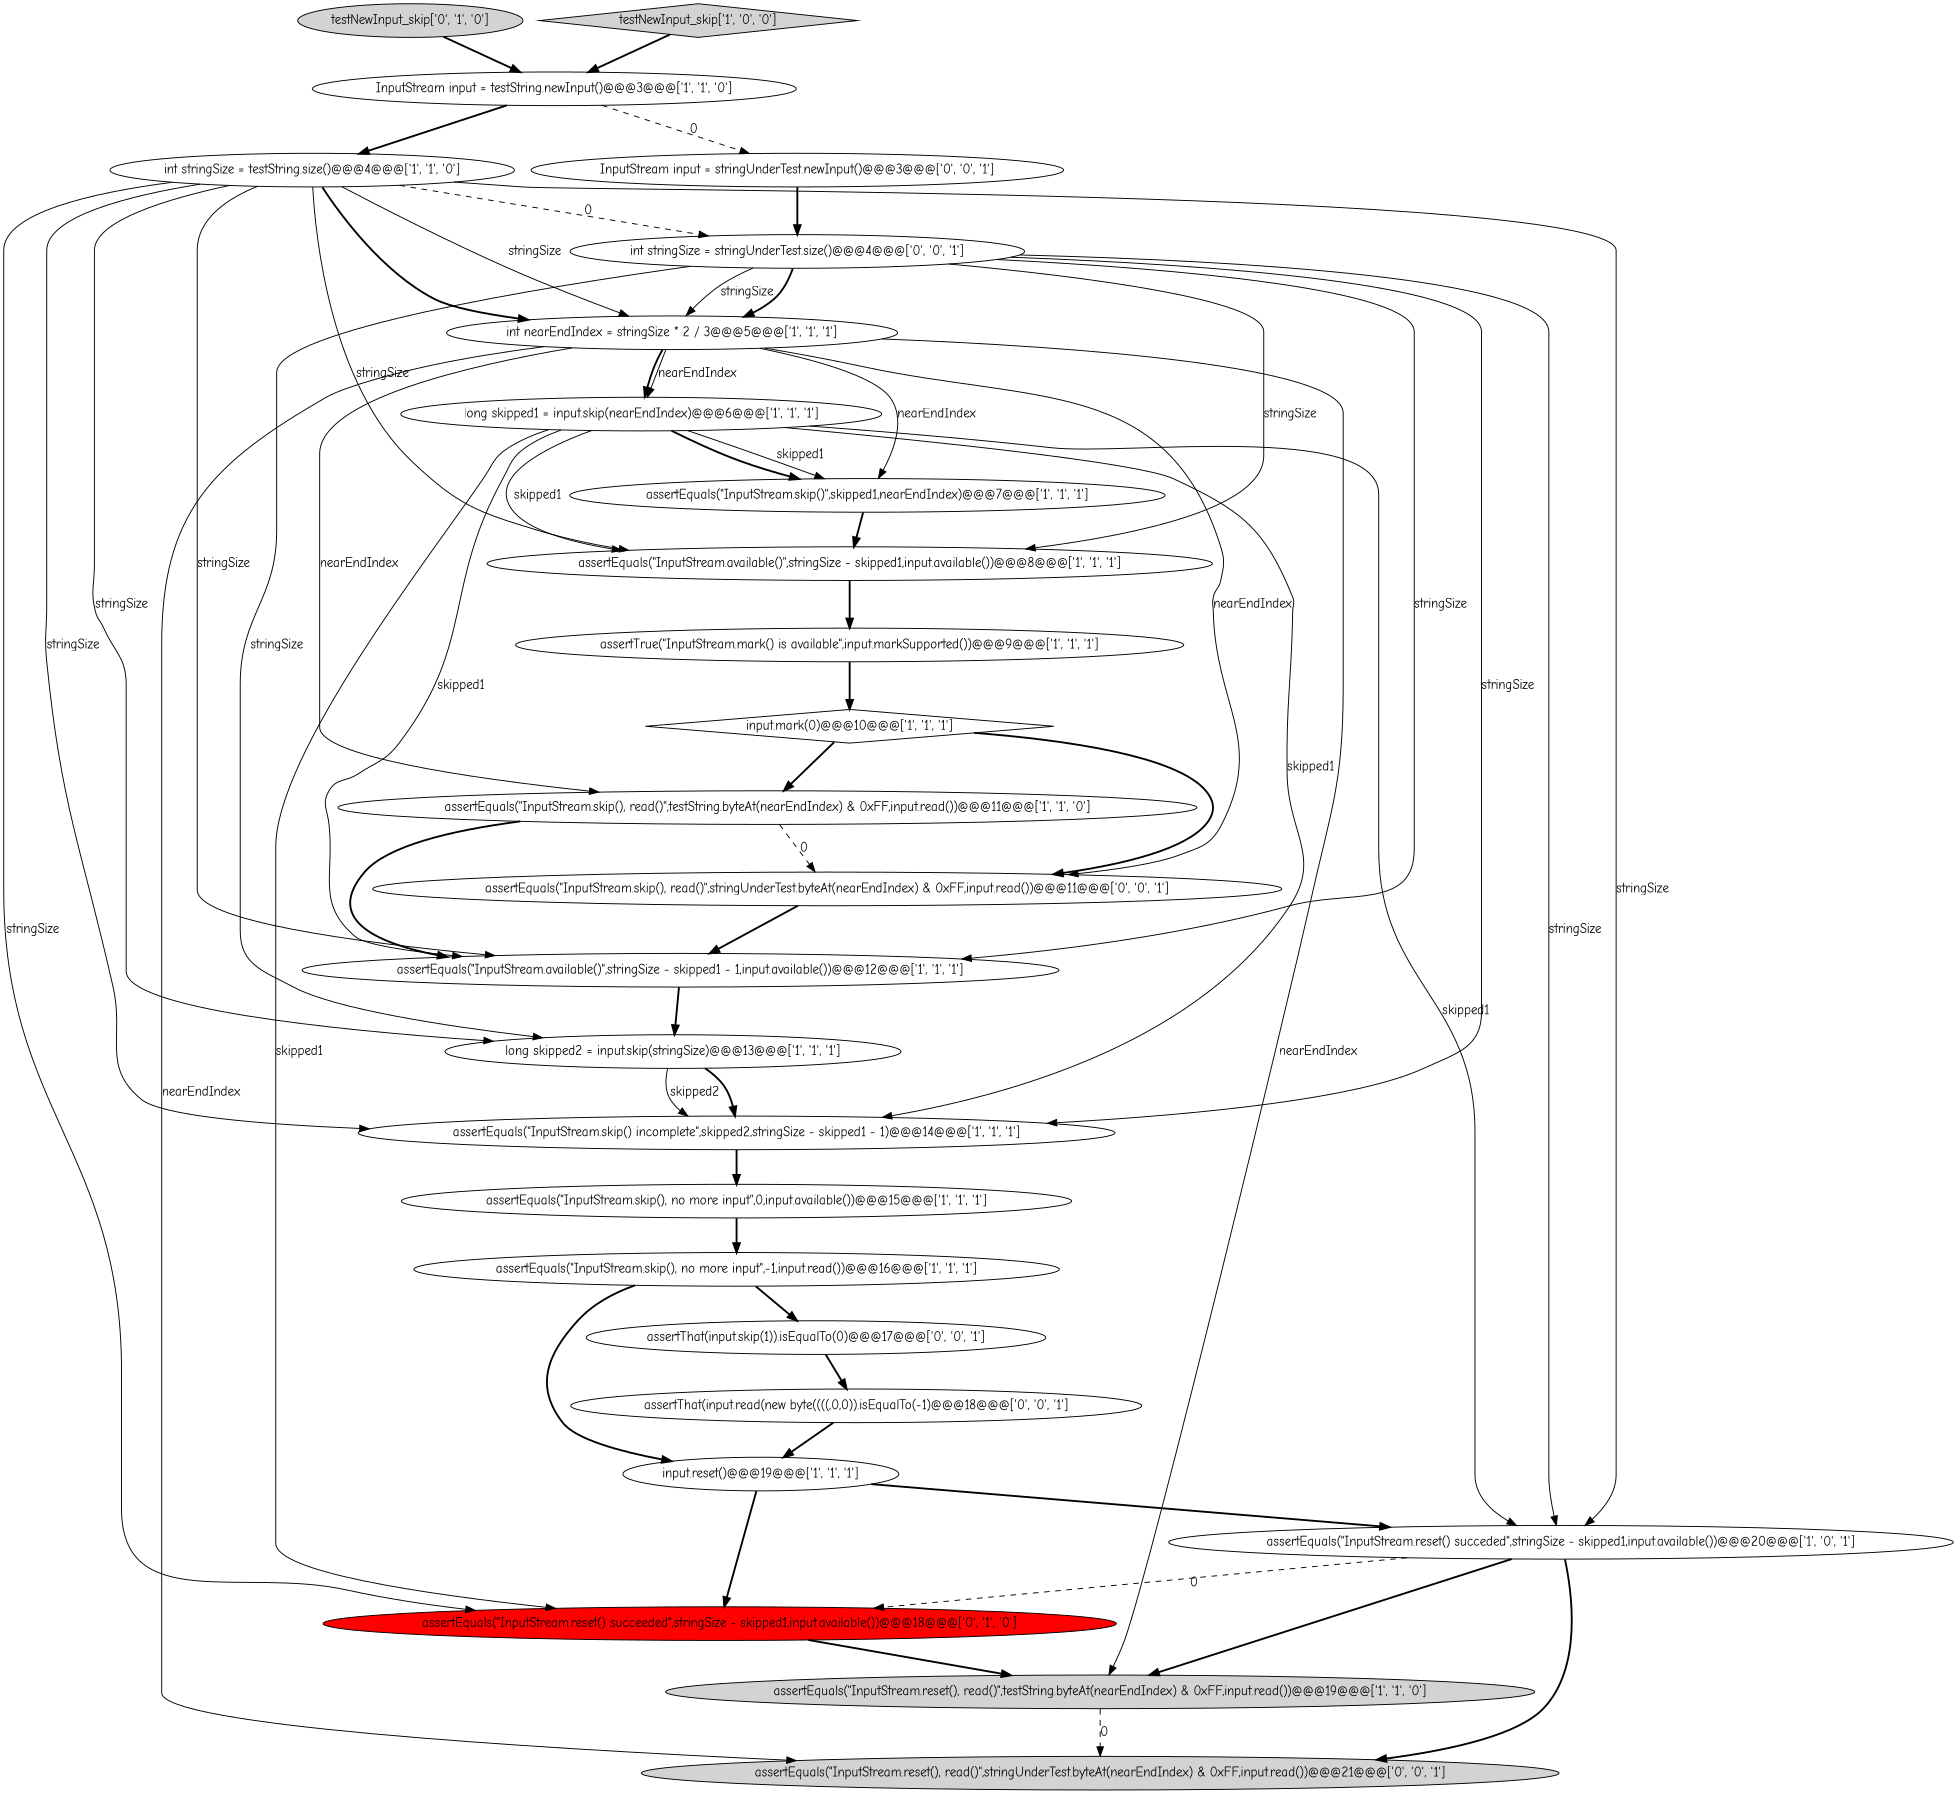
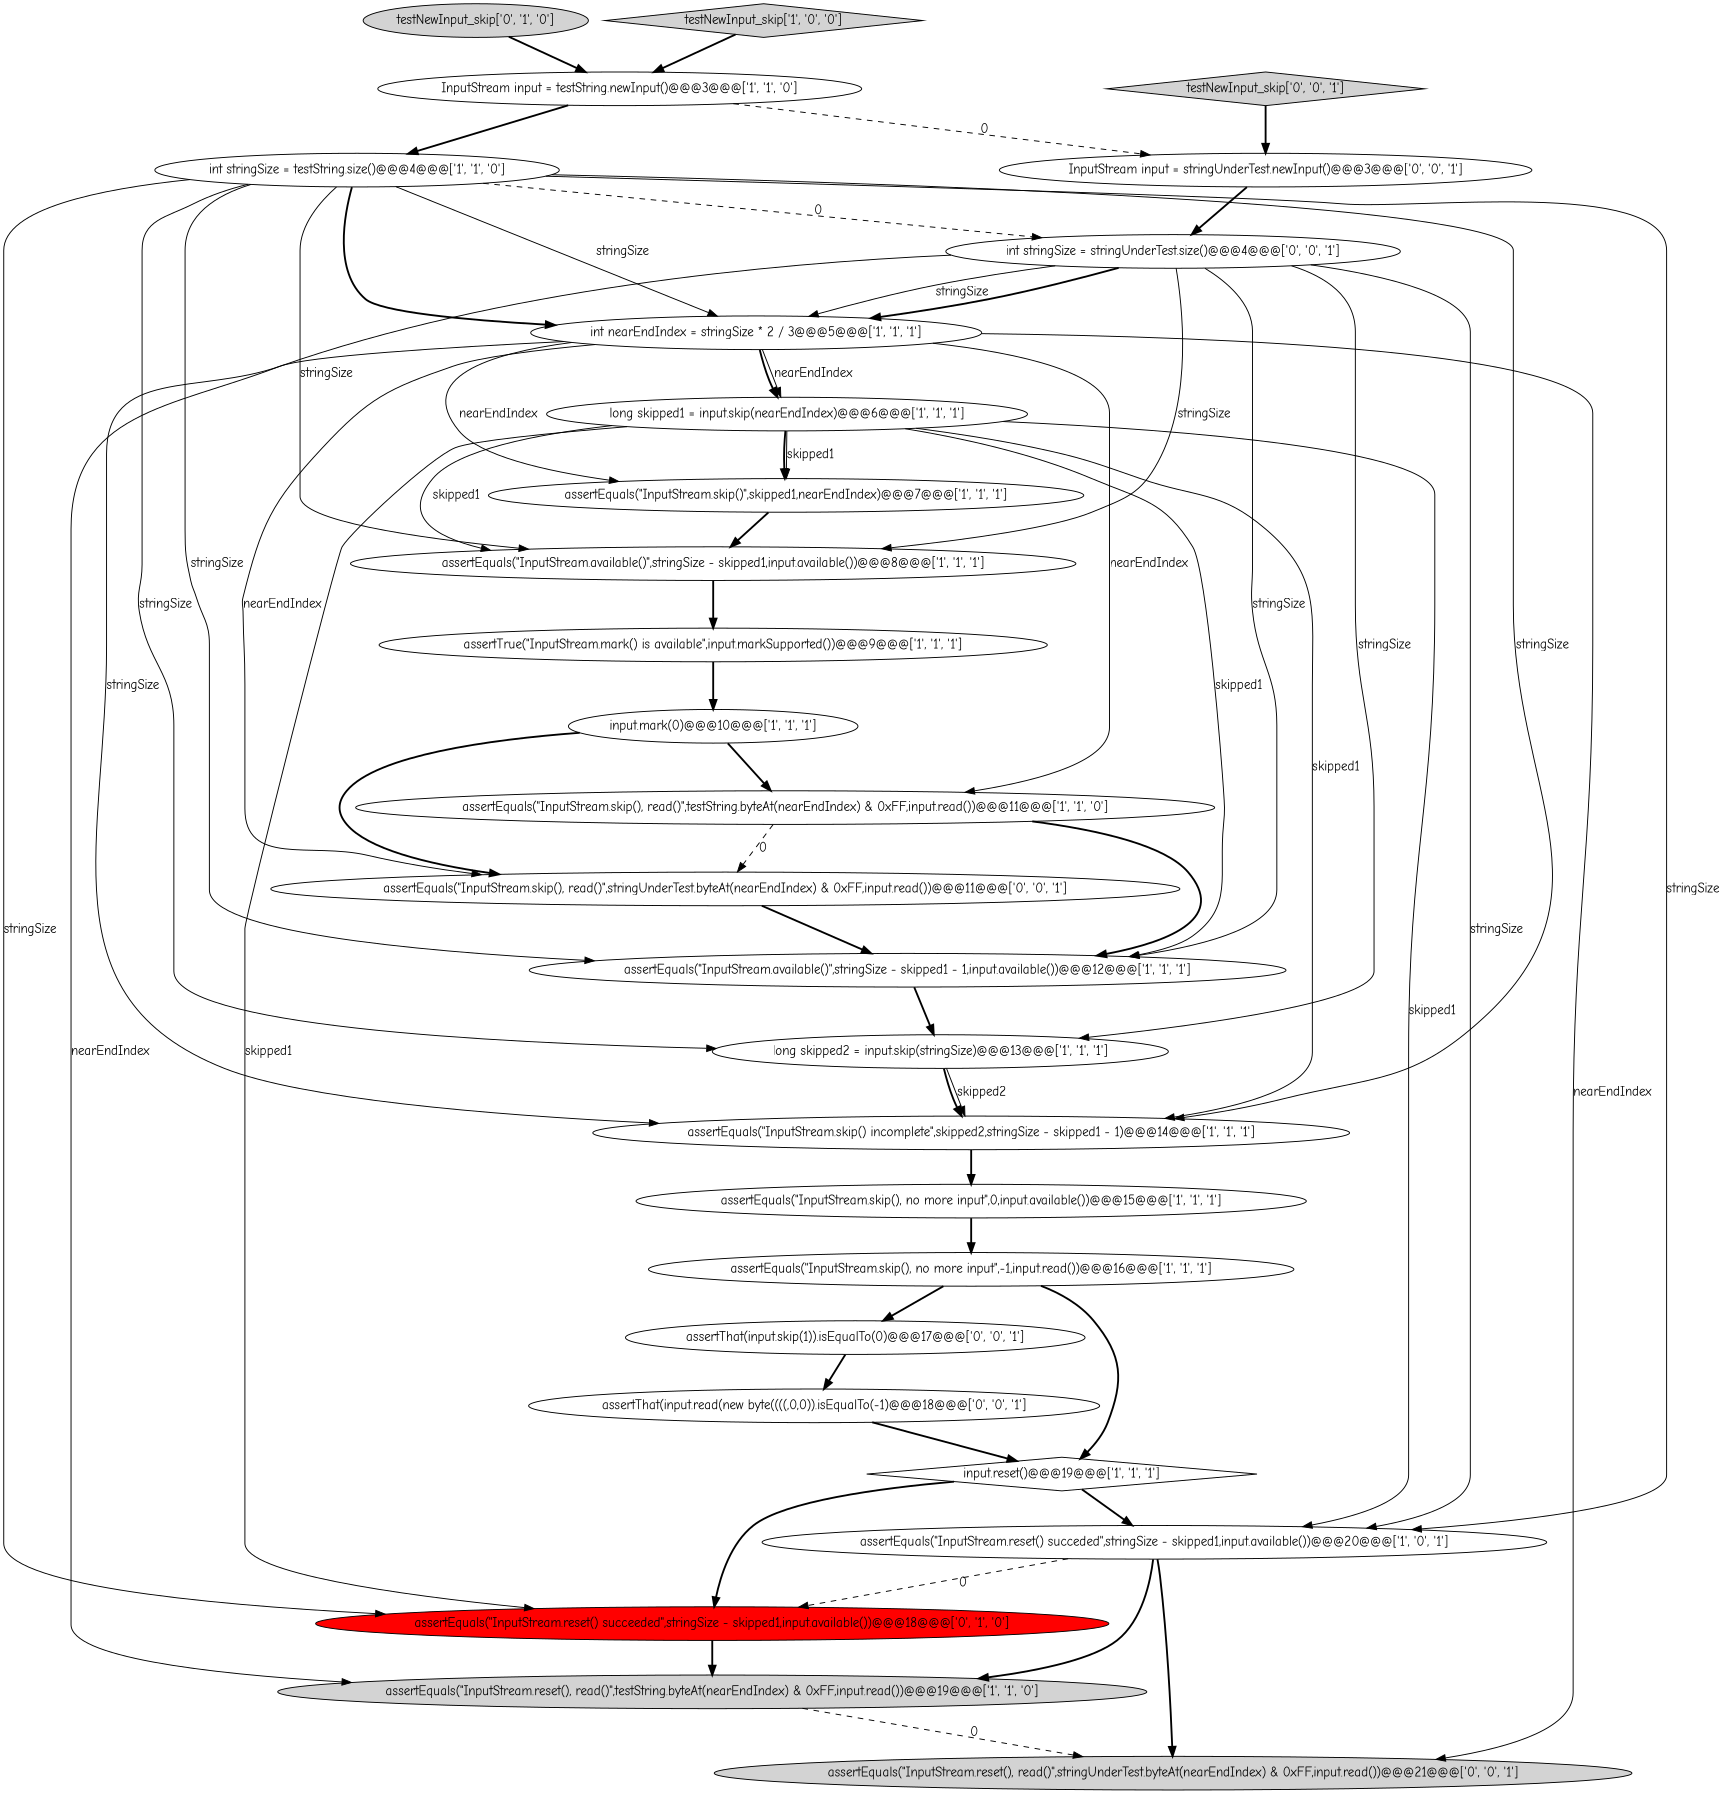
node "testNewInput_skip['0', '0', '1']": added
node "input.mark(0)@@@10@@@['1', '1', '1']": shape diamond -> ellipse
node "input.reset()@@@19@@@['1', '1', '1']": shape ellipse -> diamond
